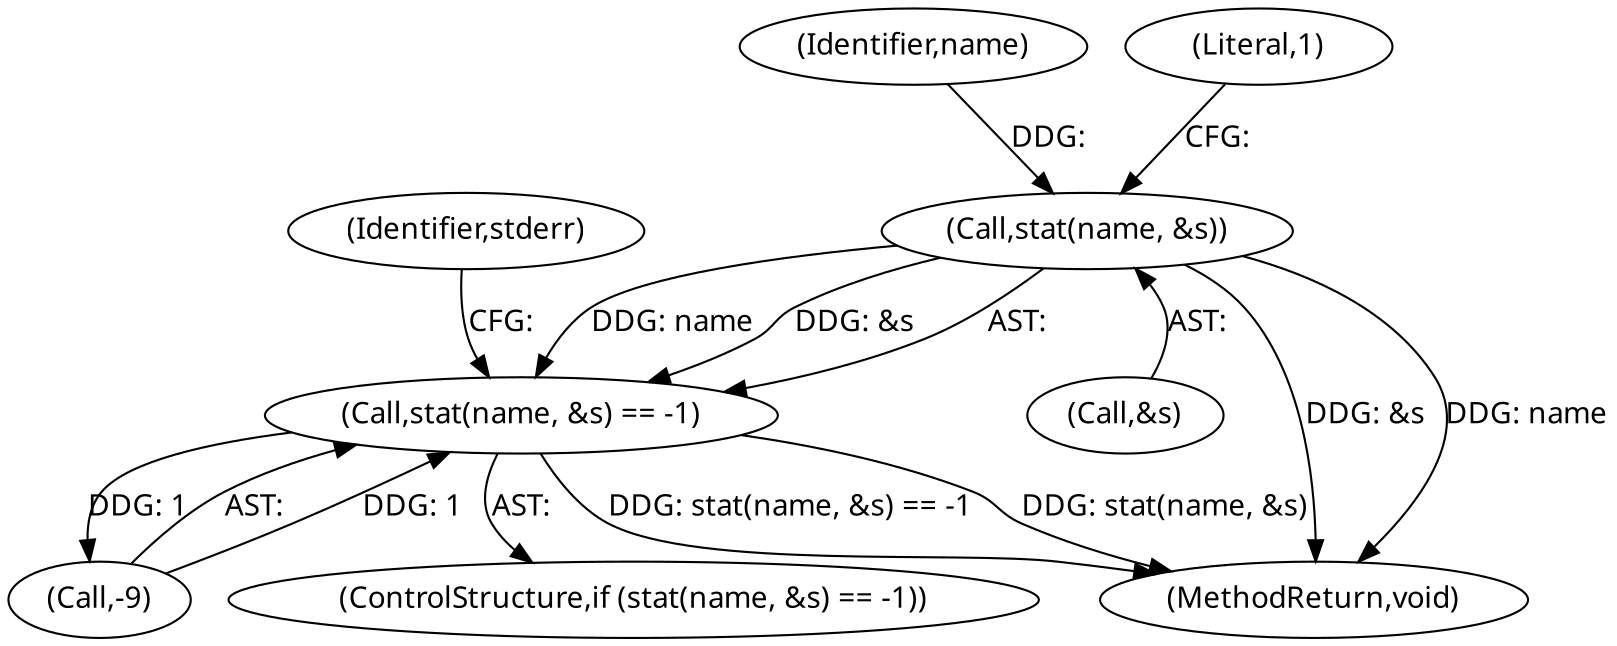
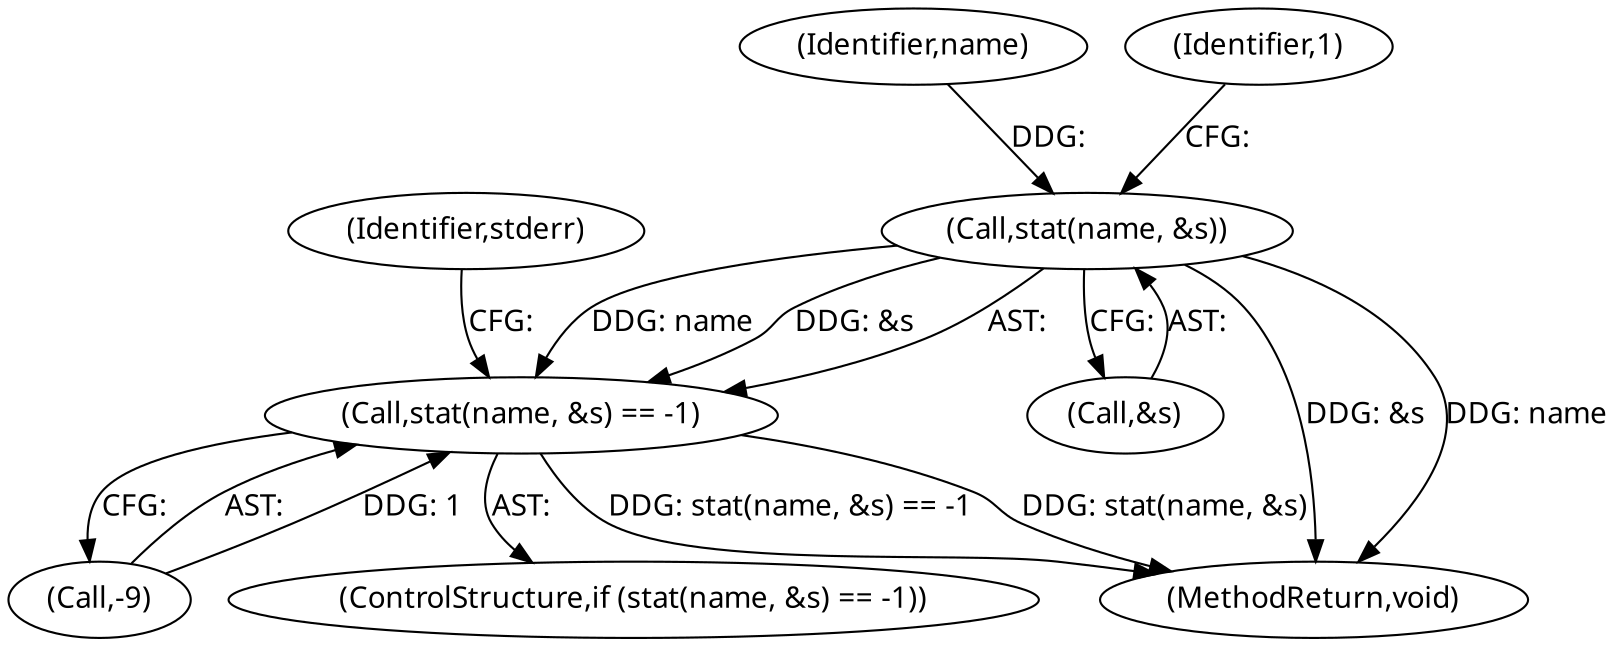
node "(Literal,1)": label "(Literal,1)" -> "(Identifier,1)"
edge "(Call,stat(name, &s))" -> "(Call,&s)": added, label "CFG:"
edge "(Call,stat(name, &s) == -1)" -> "(Call,-9)": label "DDG: 1" -> "CFG: "
